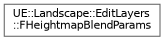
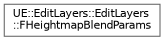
node "UE::Landscape::EditLayers ::FHeightmapBlendParams": label "UE::Landscape::EditLayers ::FHeightmapBlendParams" -> "UE::EditLayers::EditLayers ::FHeightmapBlendParams"
